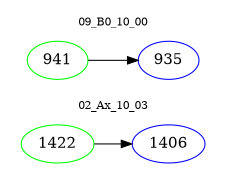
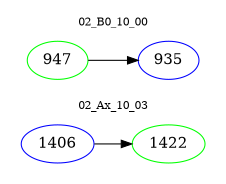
cluster "09_B0_10_00": label "09_B0_10_00" -> "02_B0_10_00"
node "941": label "941" -> "947"
edge "1422" -> "1406": reversed
